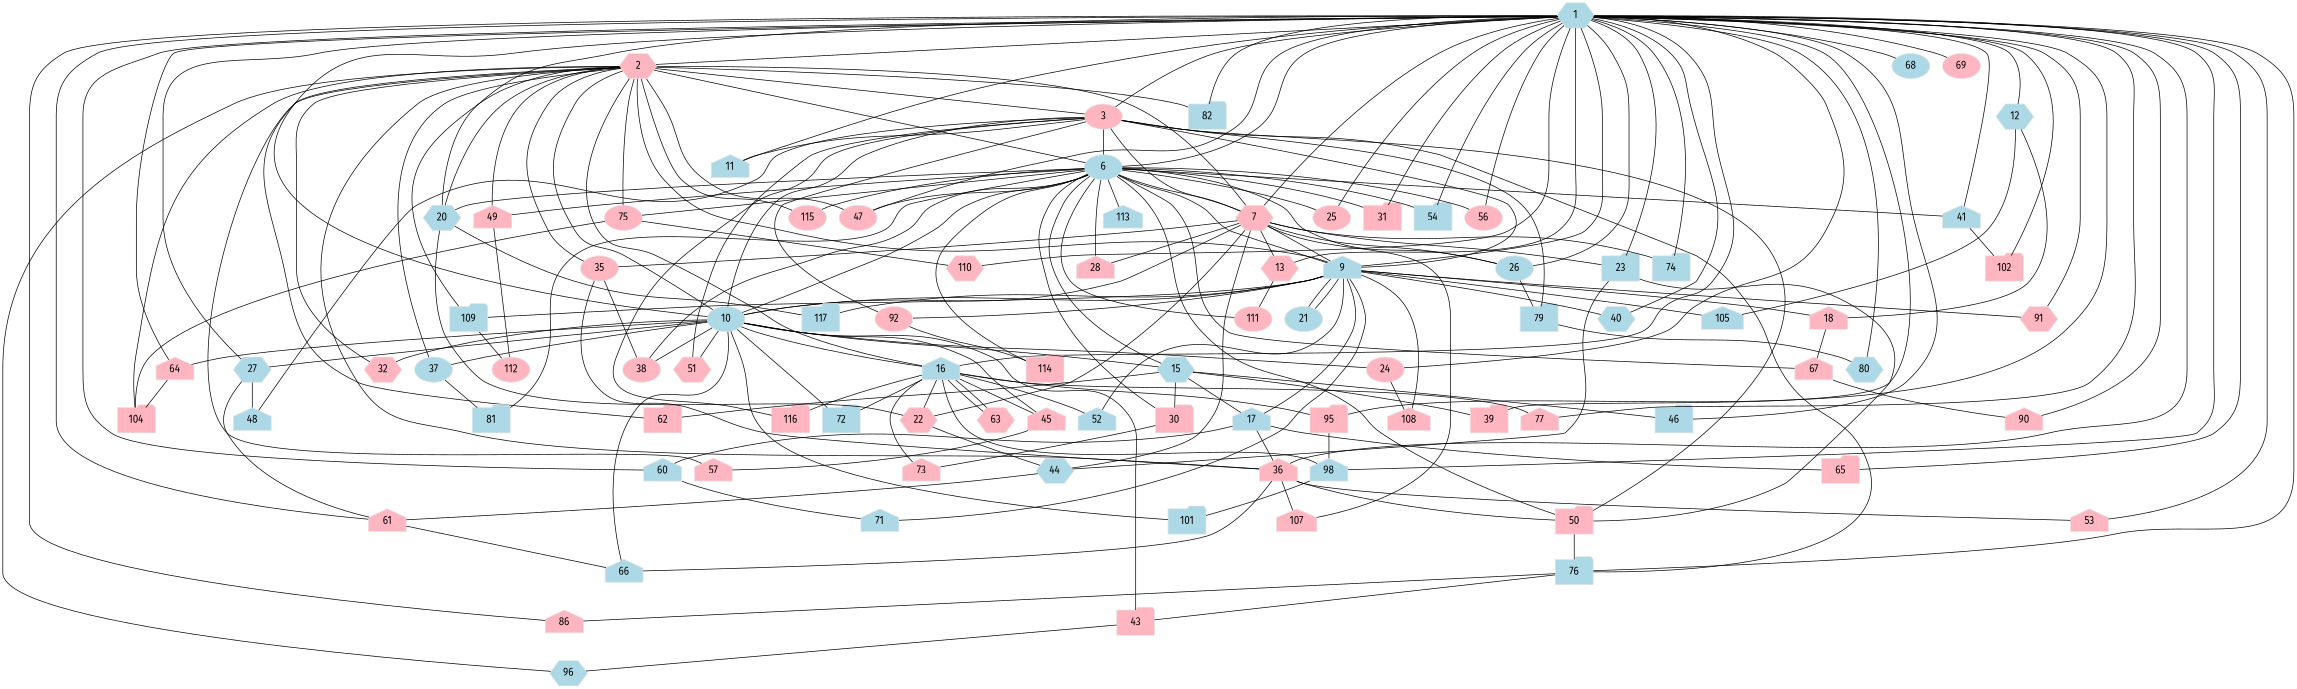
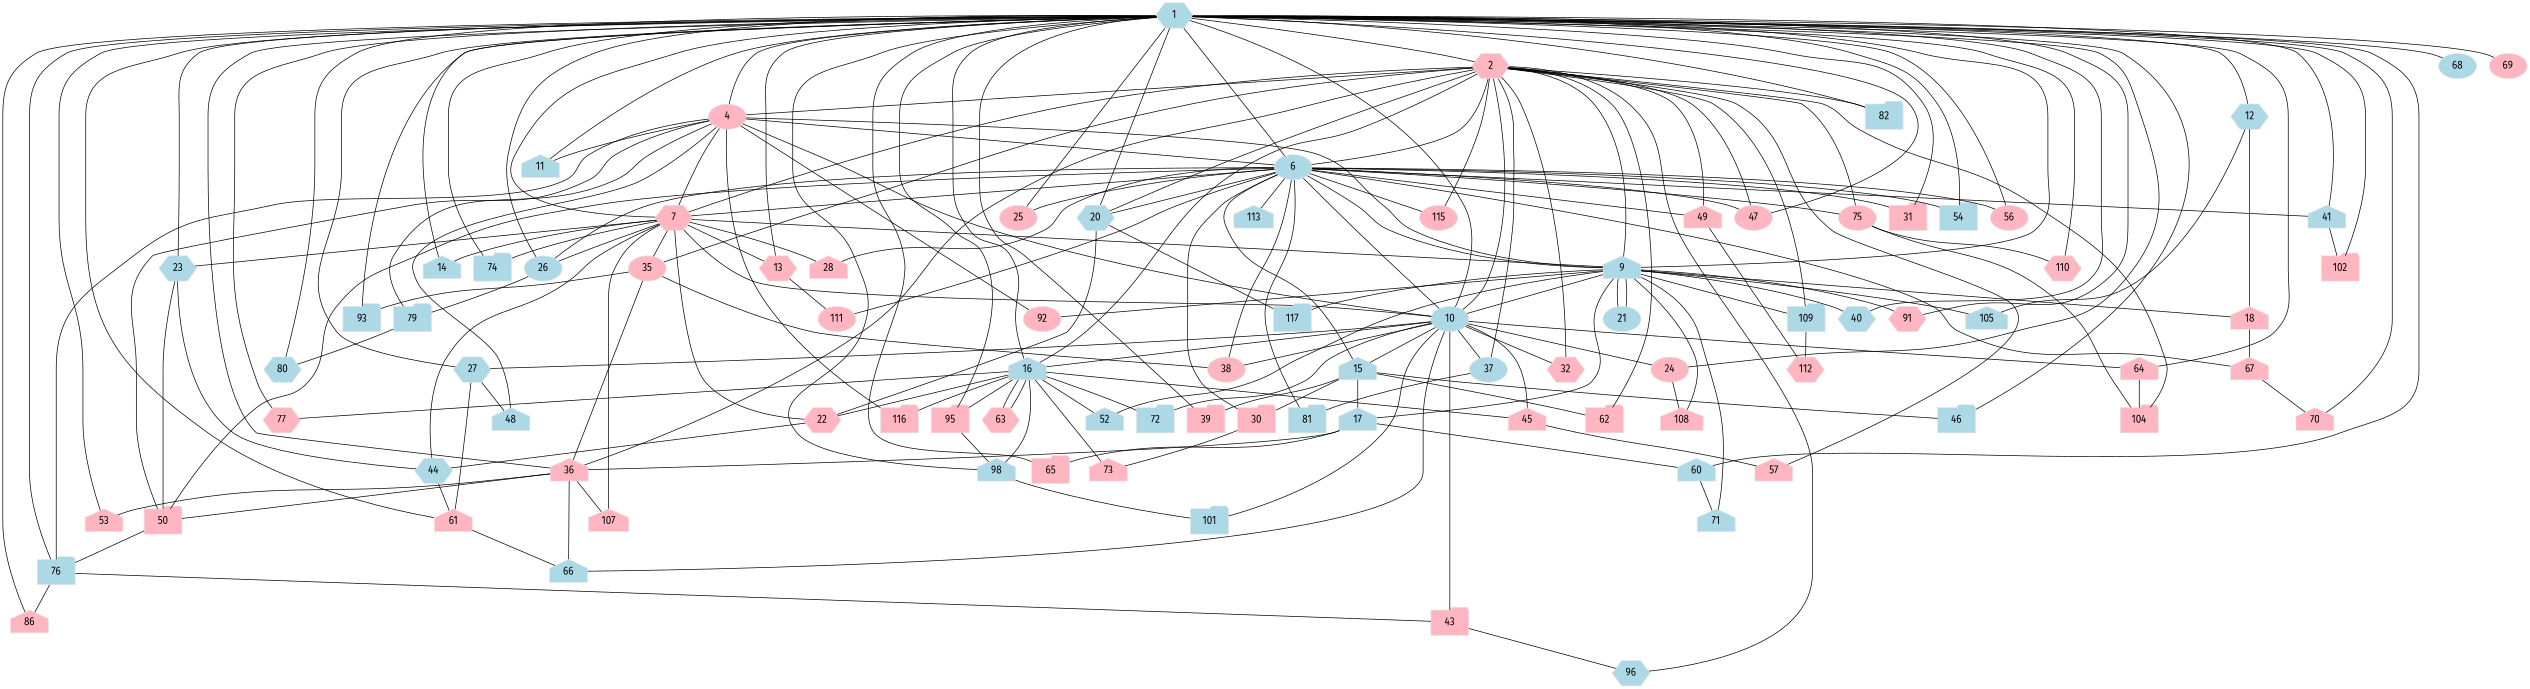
node "3": label "3" -> "4"
node "14": added
node "23": shape folder -> hexagon
node "93": added
node "112": shape ellipse -> hexagon
node "51": removed
node "114": removed
node "15": shape hexagon -> house
node "77": shape house -> hexagon
node "90": label "90" -> "70"
